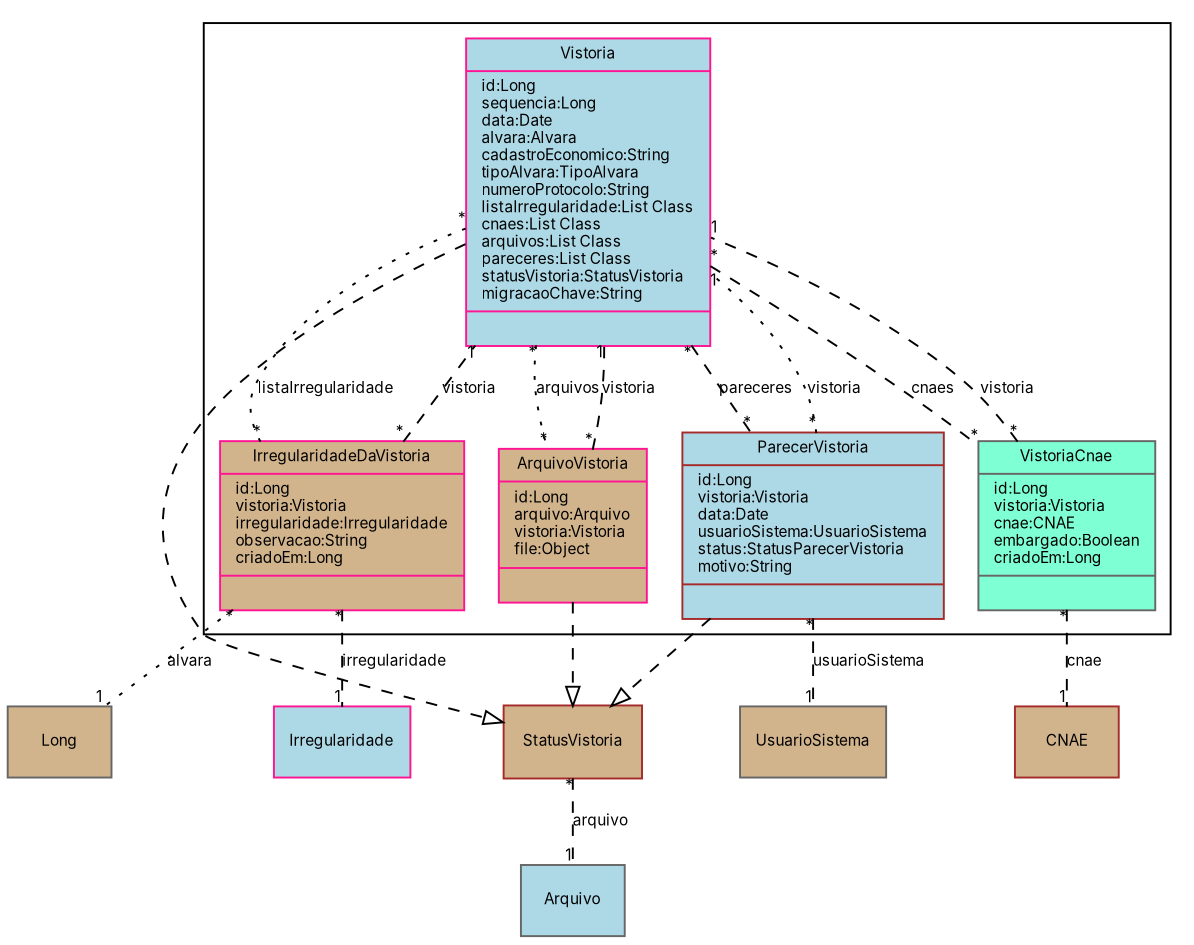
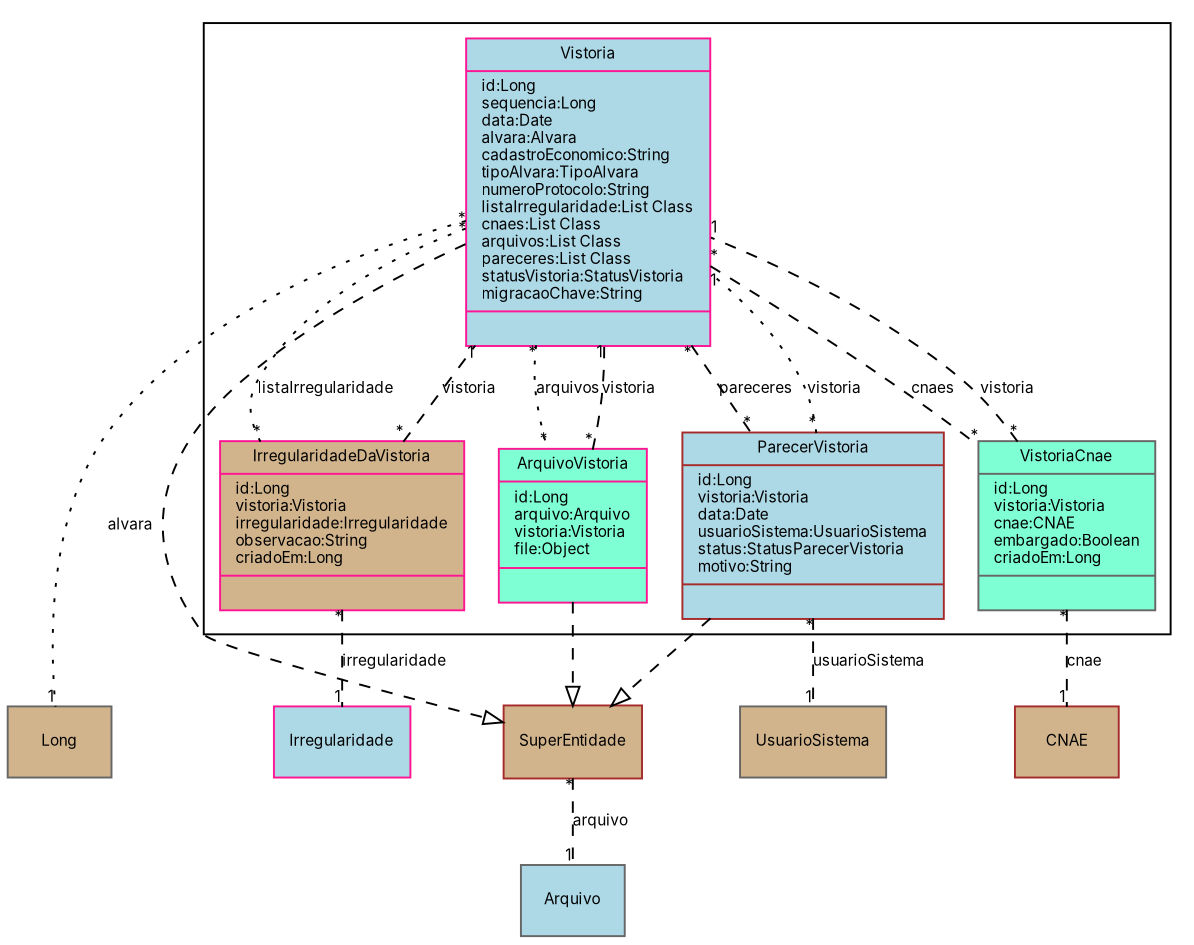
node "ArquivoVistoria": fillcolor tan -> aquamarine
edge "IrregularidadeDaVistoria" -- "Long": now "Vistoria" -- "Long"
node "StatusVistoria": label "StatusVistoria" -> "SuperEntidade"
